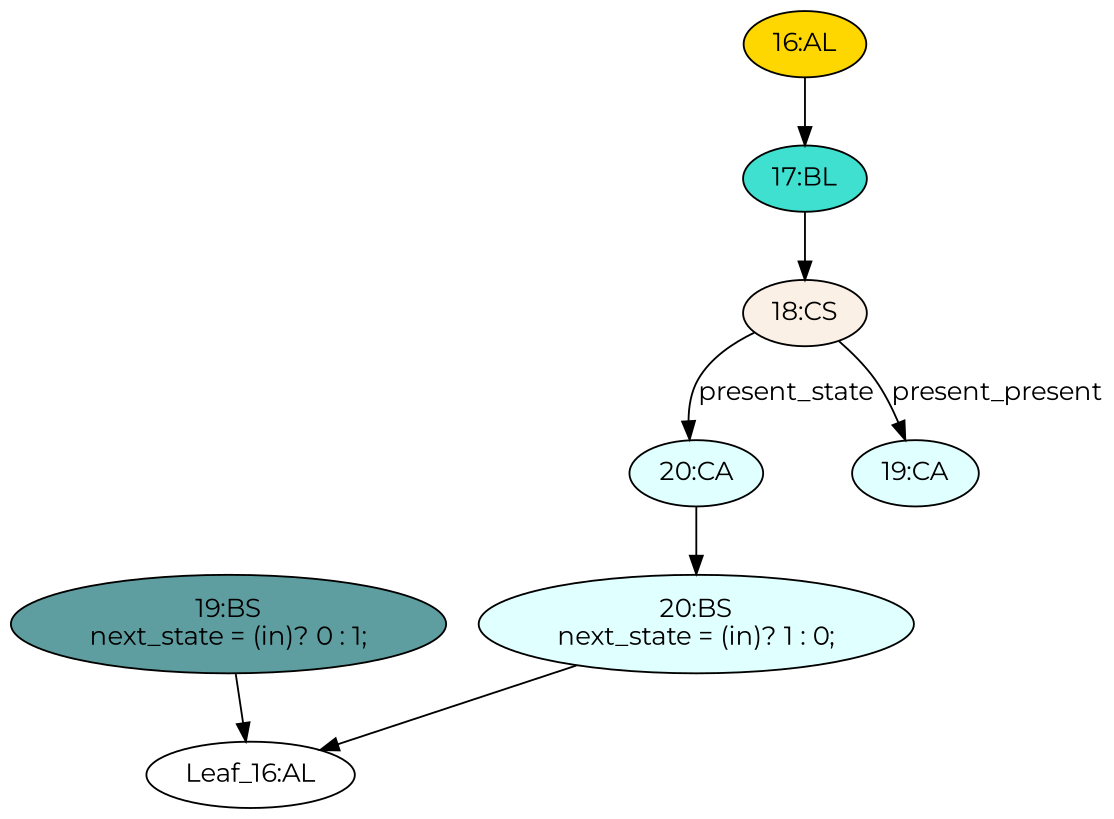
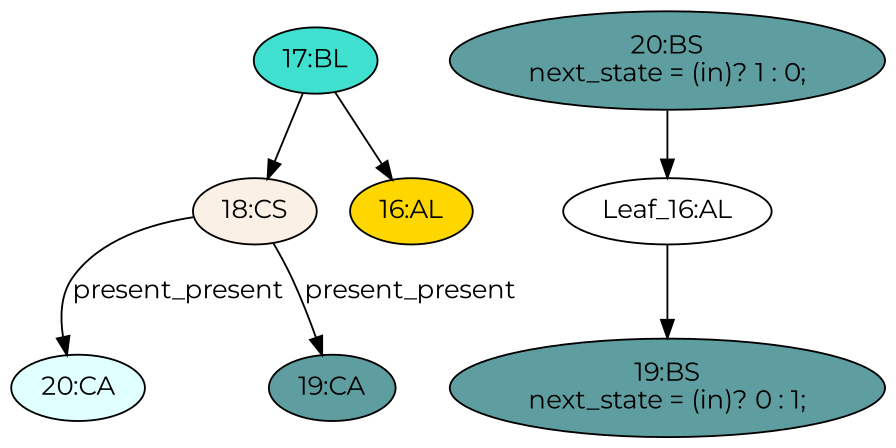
edge "16:AL" -> "17:BL": reversed
edge "18:CS" -> "20:CA": label "present_state" -> "present_present"
node "19:CA": fillcolor lightcyan -> cadetblue
edge "20:CA" -> "20:BS next_state = (in)? 1 : 0;": removed
node "20:BS next_state = (in)? 1 : 0;": fillcolor lightcyan -> cadetblue
edge "19:BS next_state = (in)? 0 : 1;" -> "Leaf_16:AL": reversed
